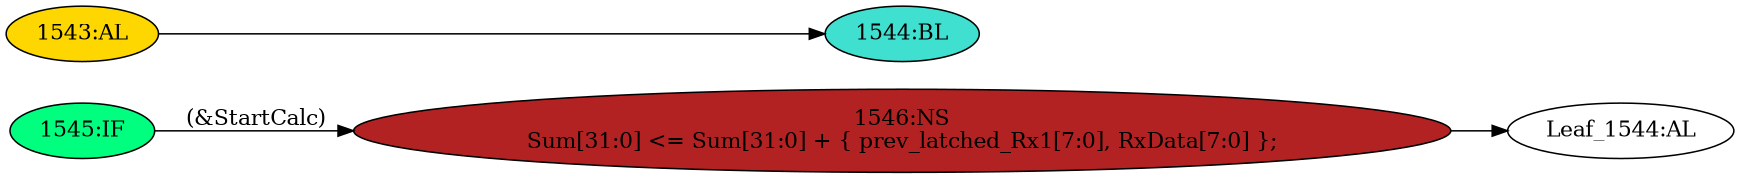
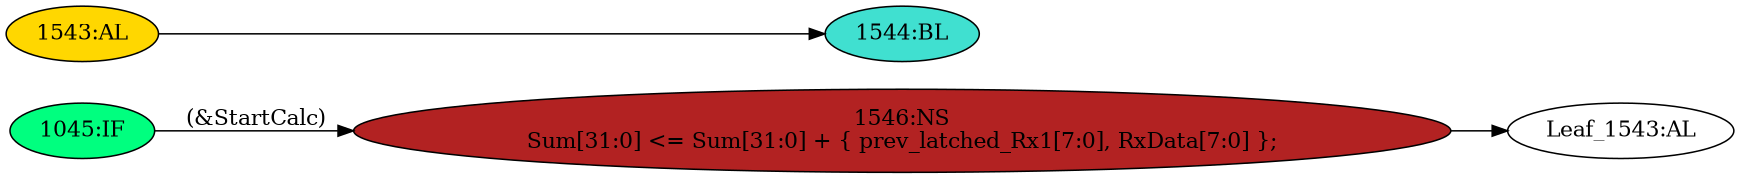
node "1545:IF": label "1545:IF" -> "1045:IF"
node "Leaf_1544:AL": label "Leaf_1544:AL" -> "Leaf_1543:AL"
